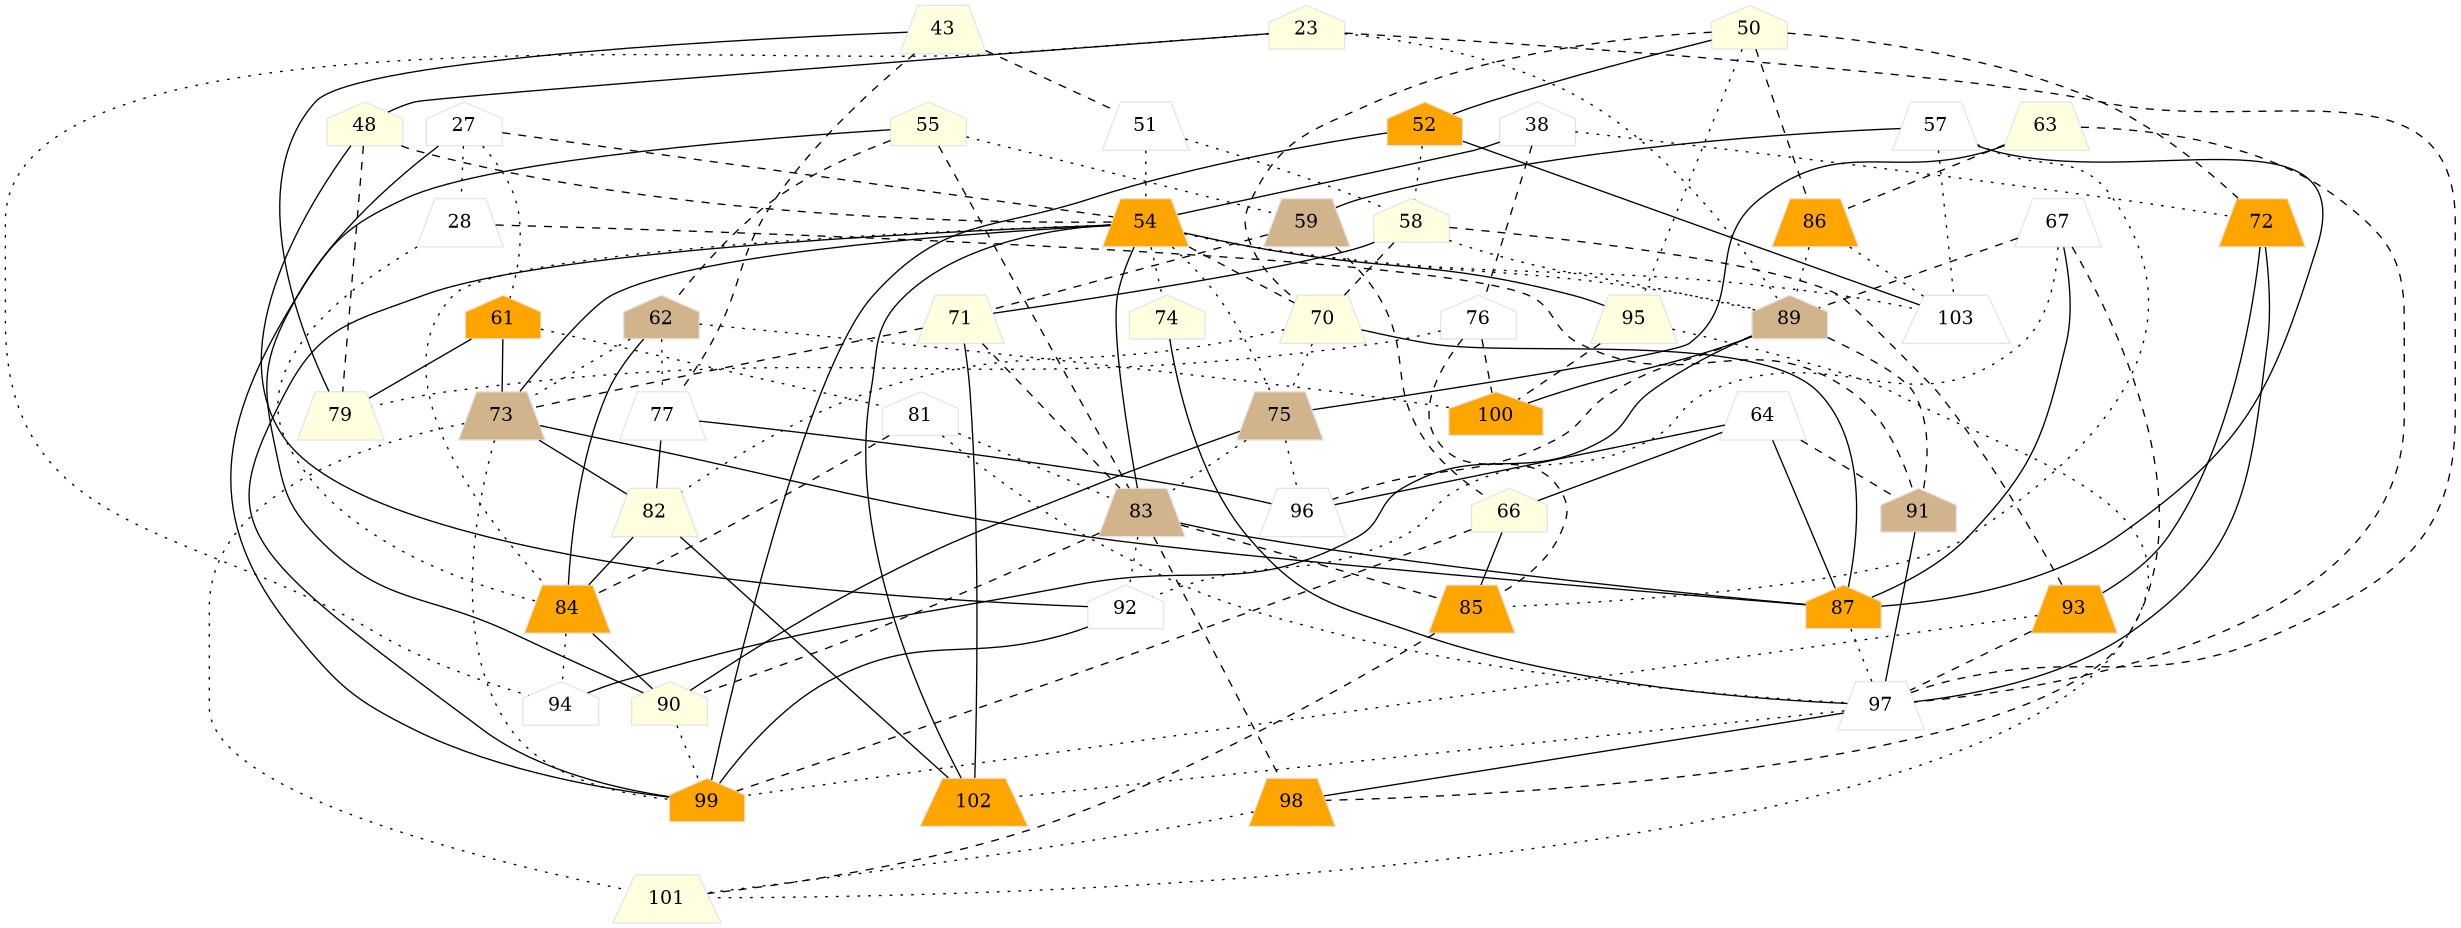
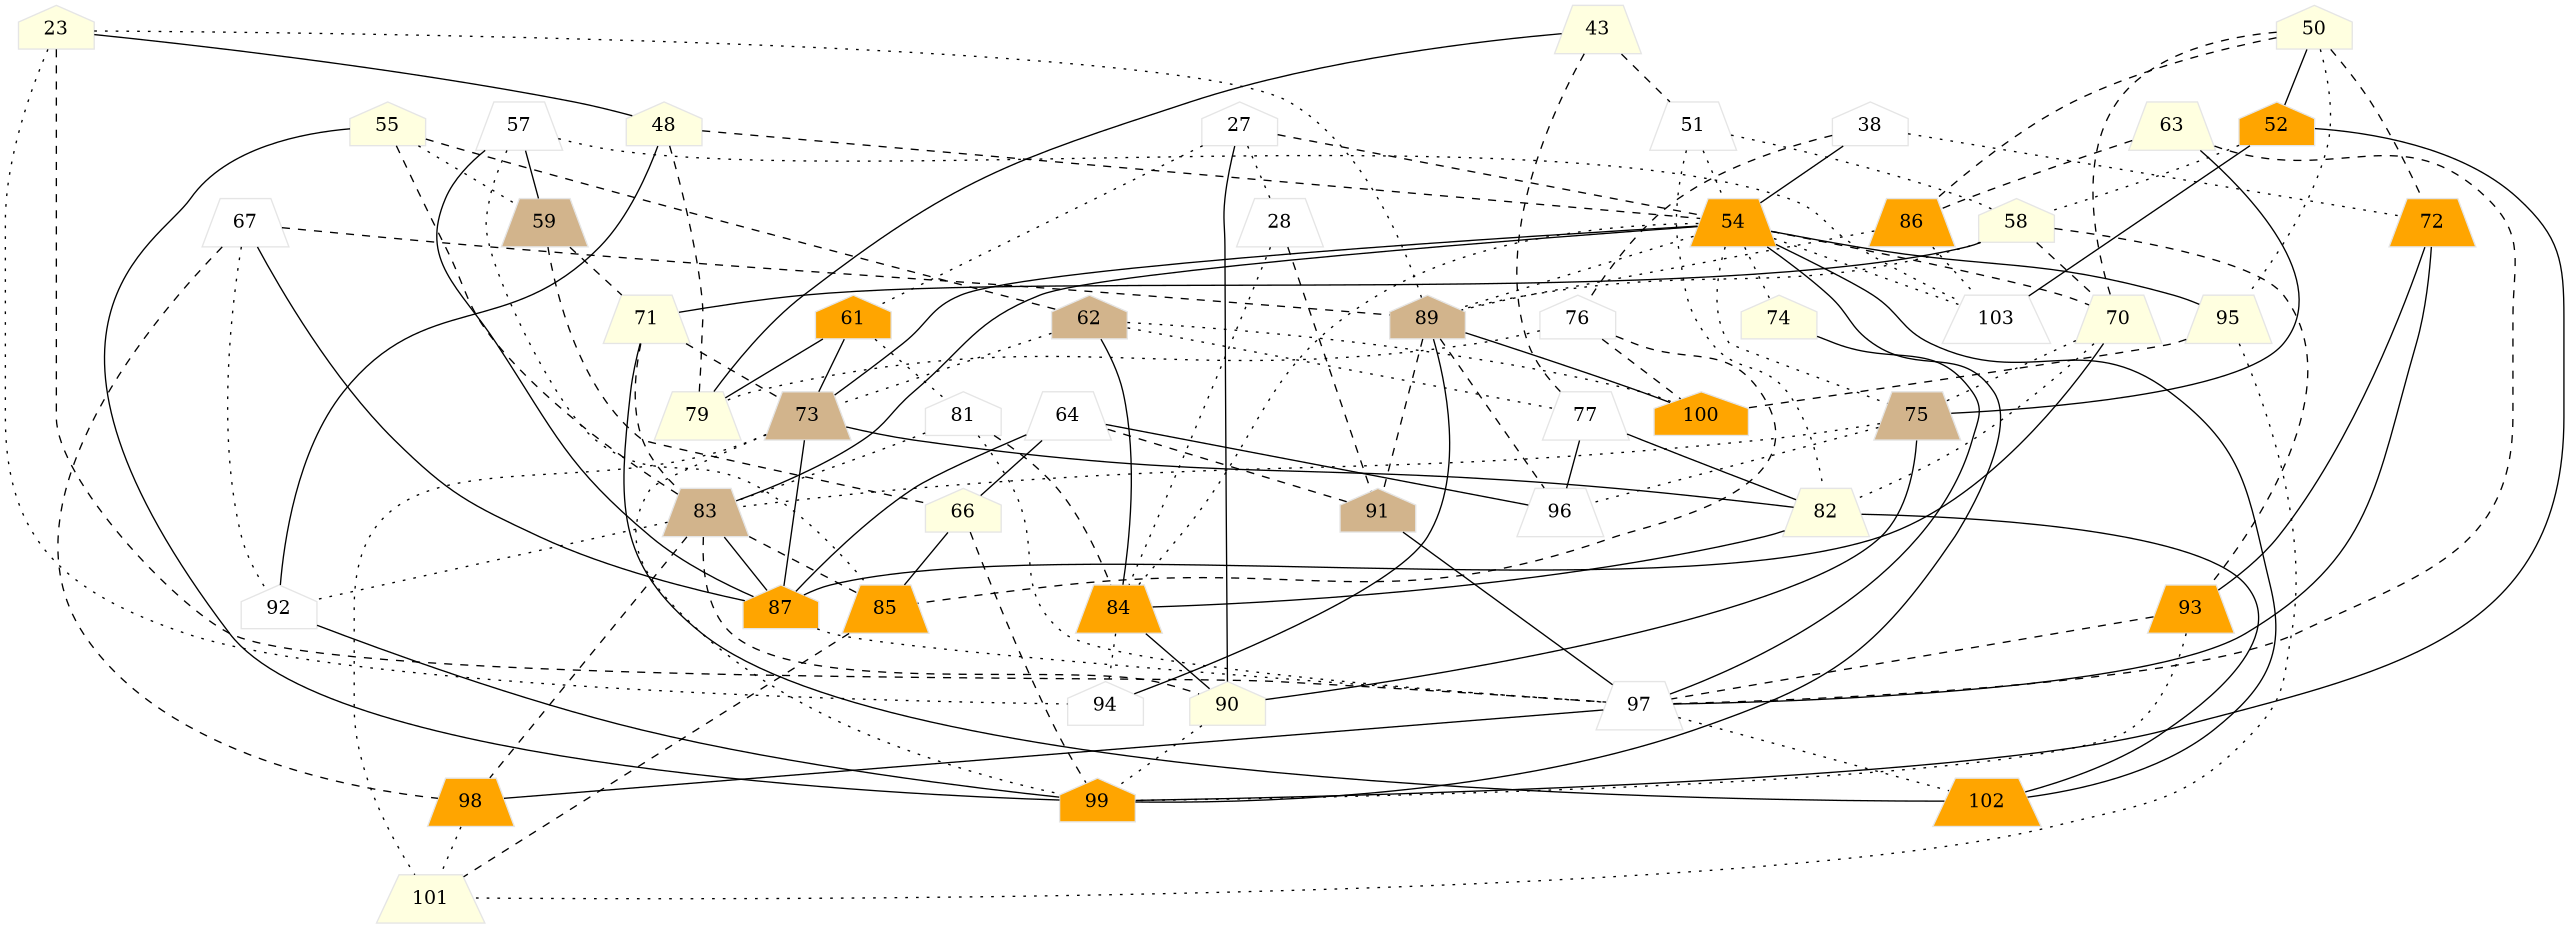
edge "51" -- "82": added
